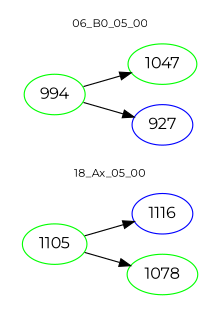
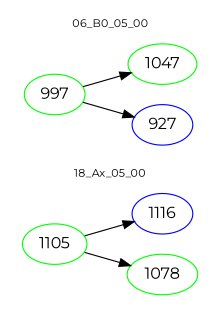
node "994": label "994" -> "997"
